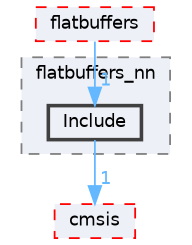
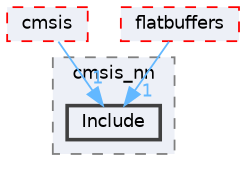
cluster "flatbuffers_nn": label "flatbuffers_nn" -> "cmsis_nn"
edge "Include" -> "cmsis": reversed
